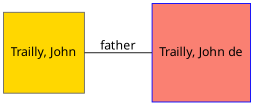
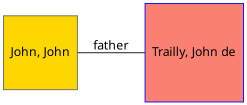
node "Trailly, John": label "Trailly, John" -> "John, John"
